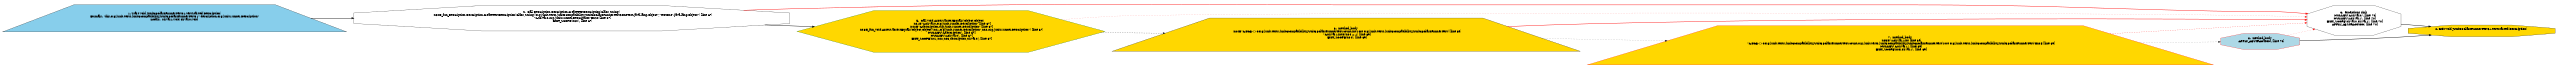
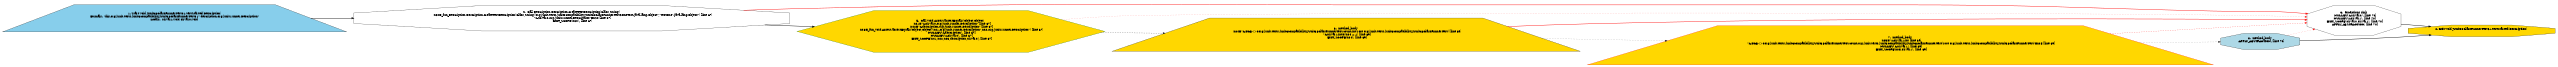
node "8:  method_body APPLY_ABSTRACTION; [line 70]": color red -> black
